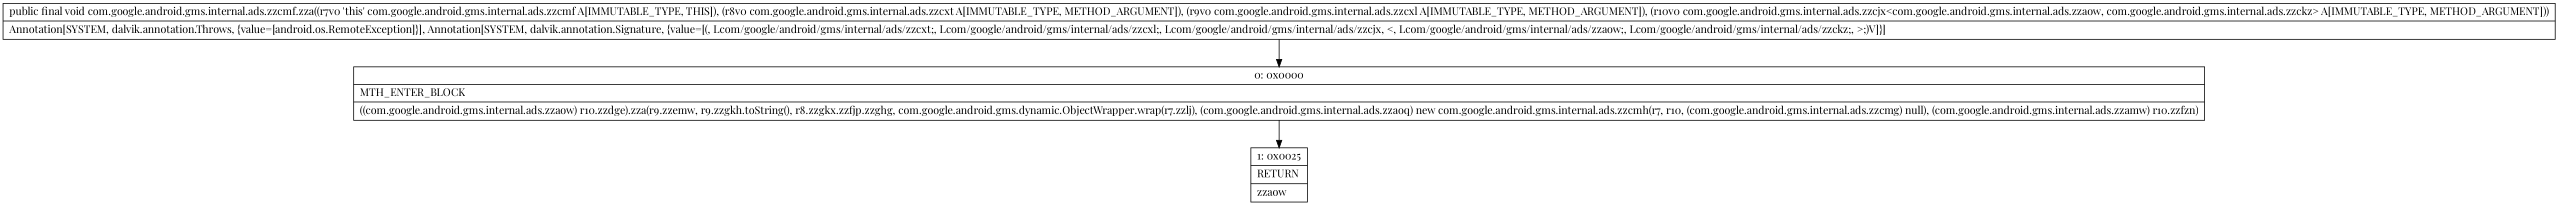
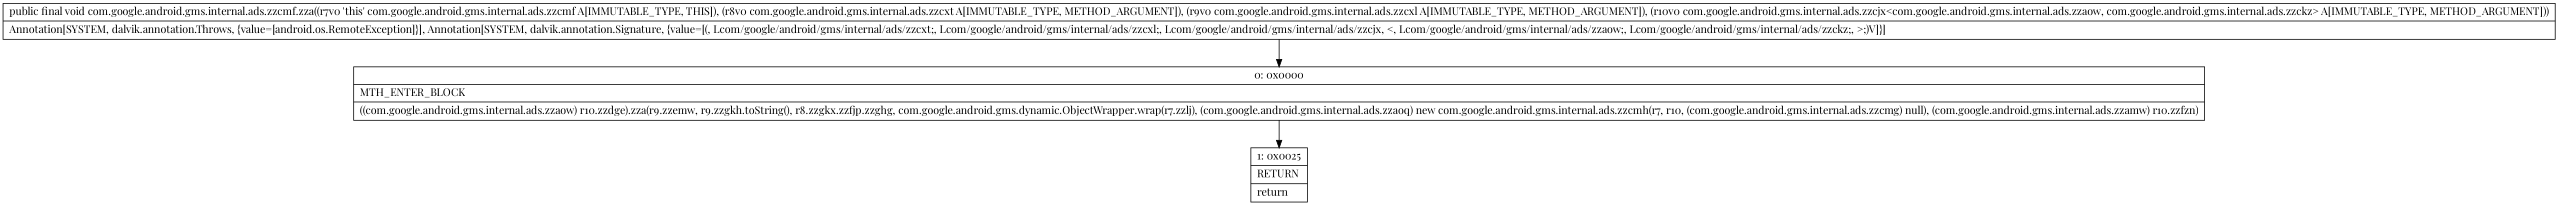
node "1: 0x0025": text "zzaow" -> "return"
